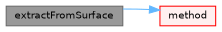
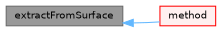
edge "extractFromSurface" -> "method": reversed
